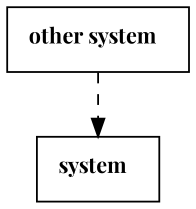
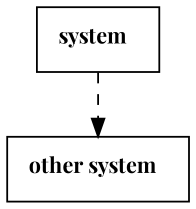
edge "other system" -> "system": reversed
